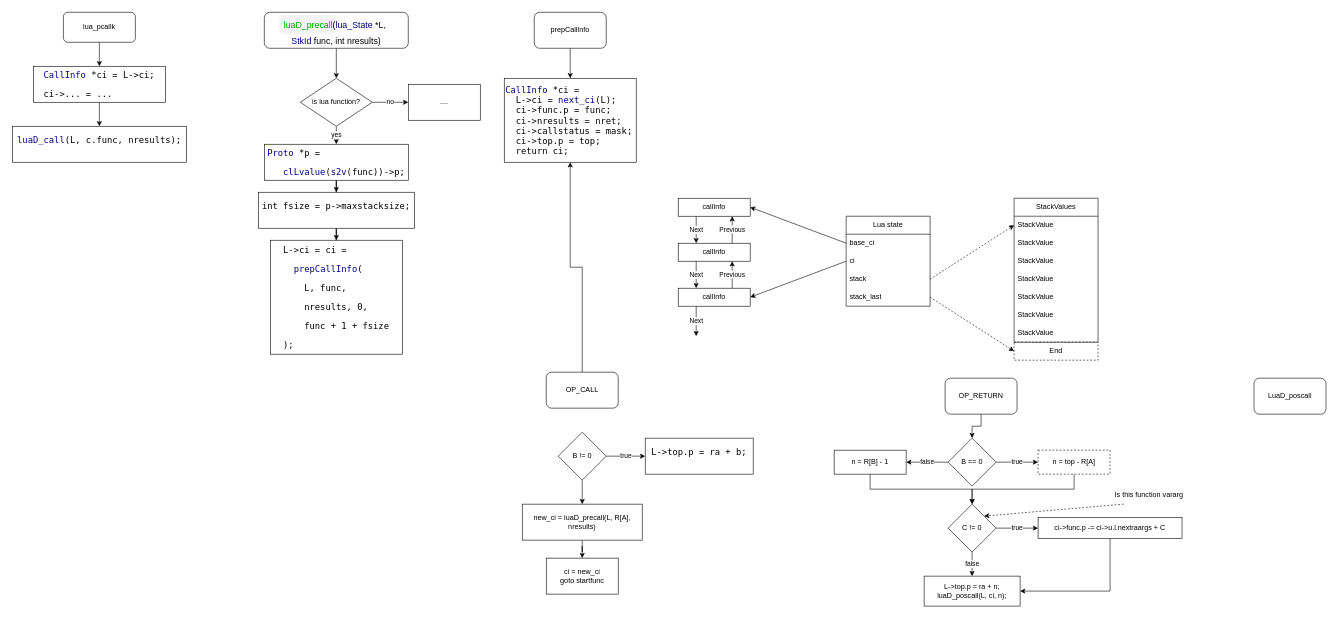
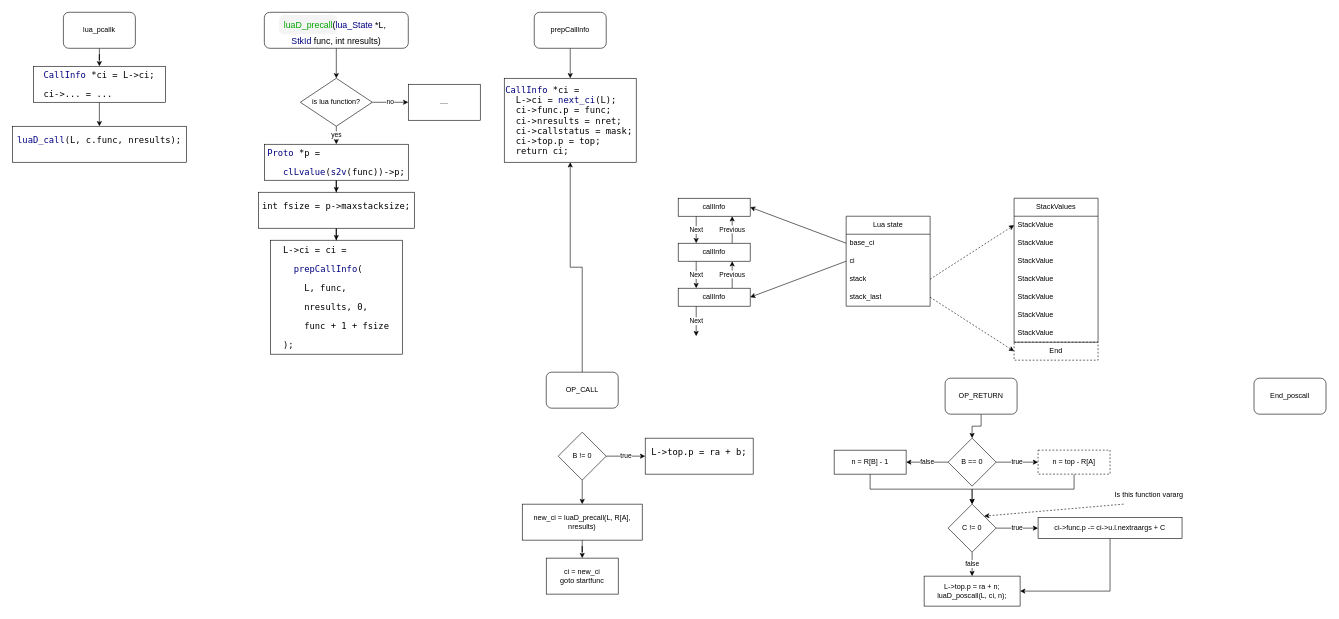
node "lua_pcallk": size 72x30 -> 72x36
node "LuaD_poscall": label "LuaD_poscall" -> "End_poscall"
